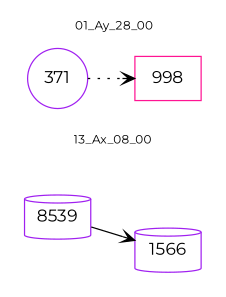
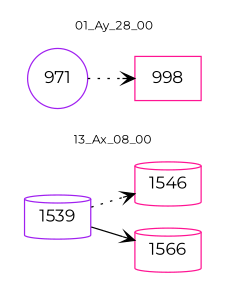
node "371": label "371" -> "971"
node "1546": added
node "8539": label "8539" -> "1539"
node "1566": color purple -> deeppink
